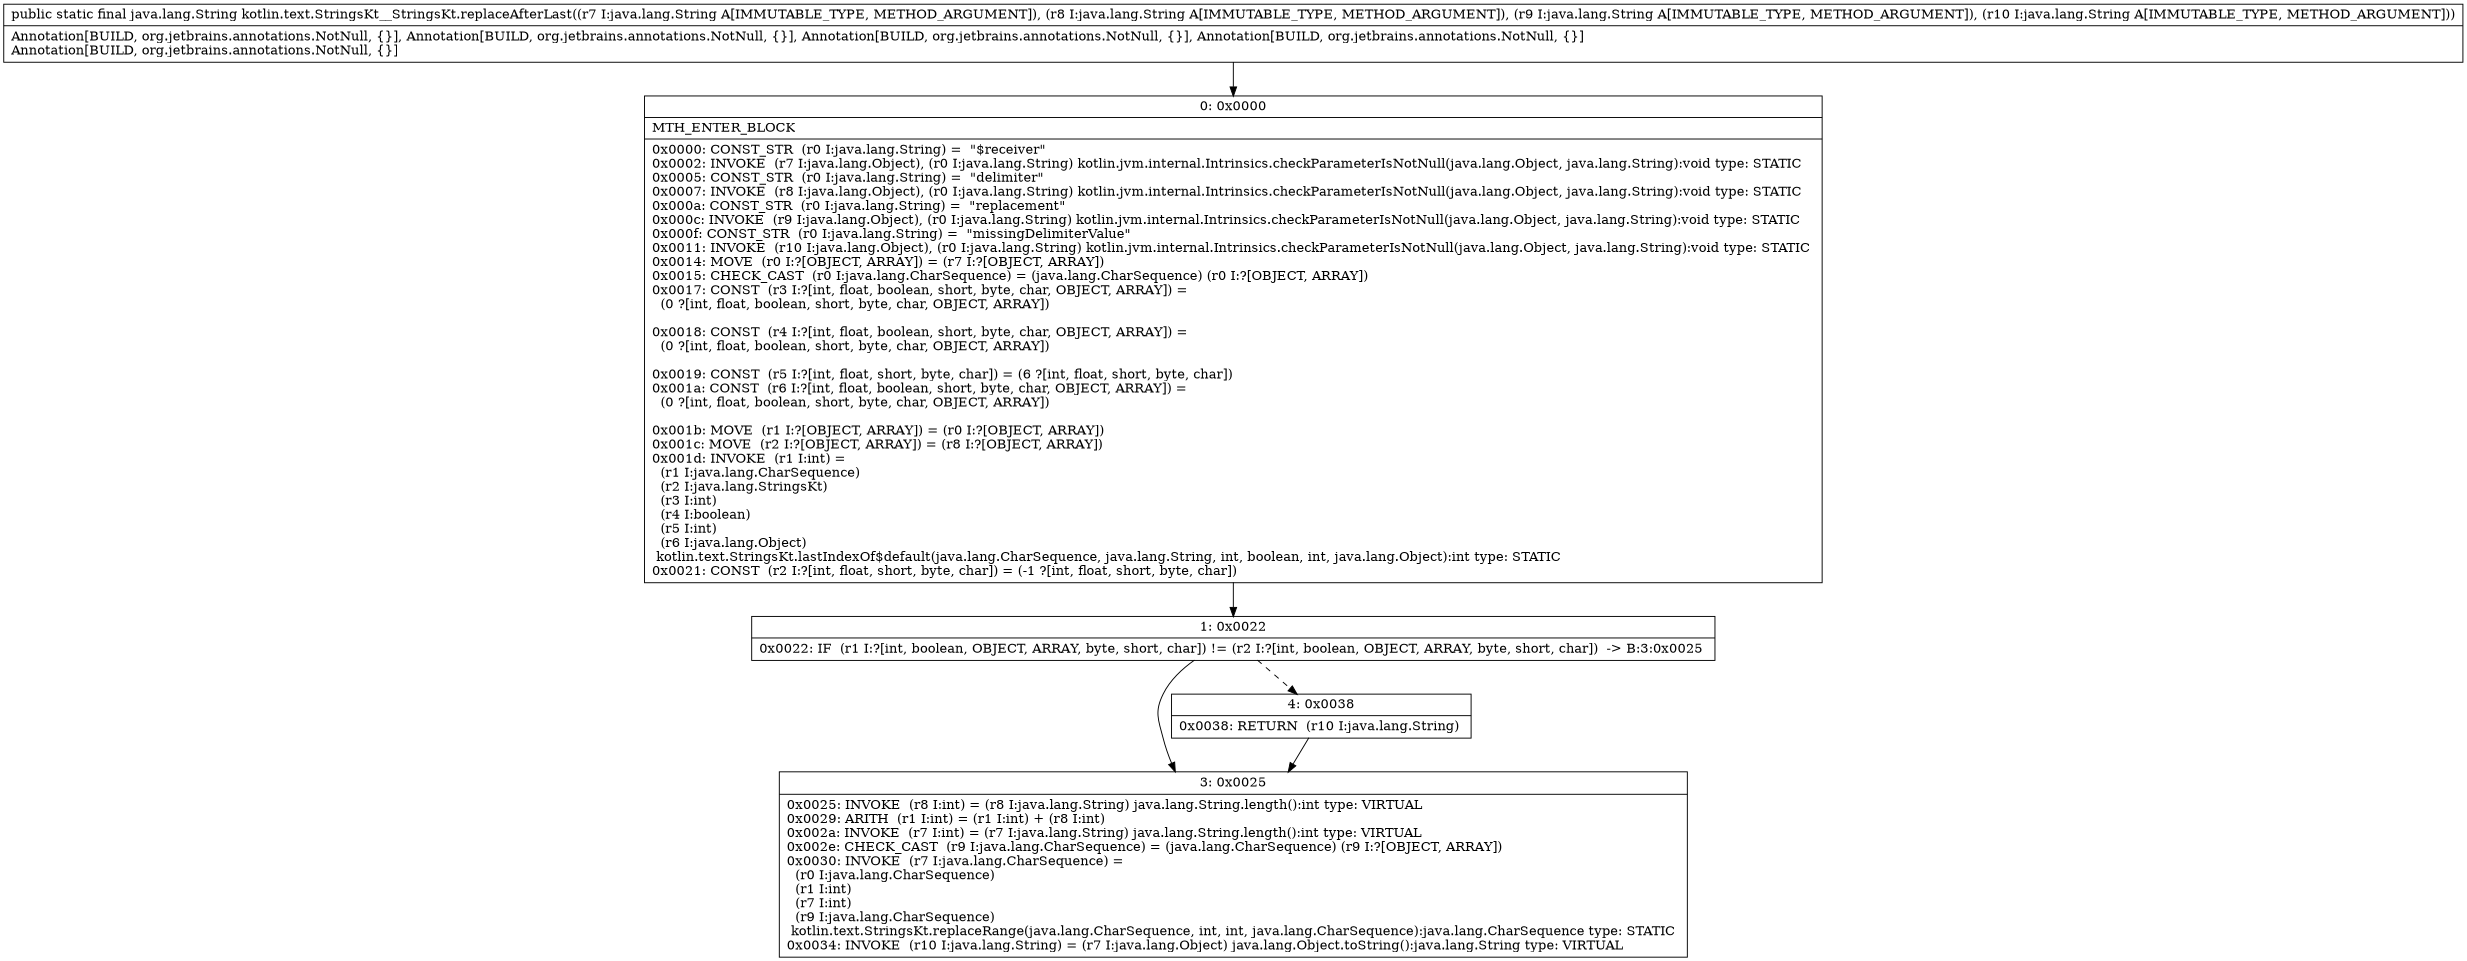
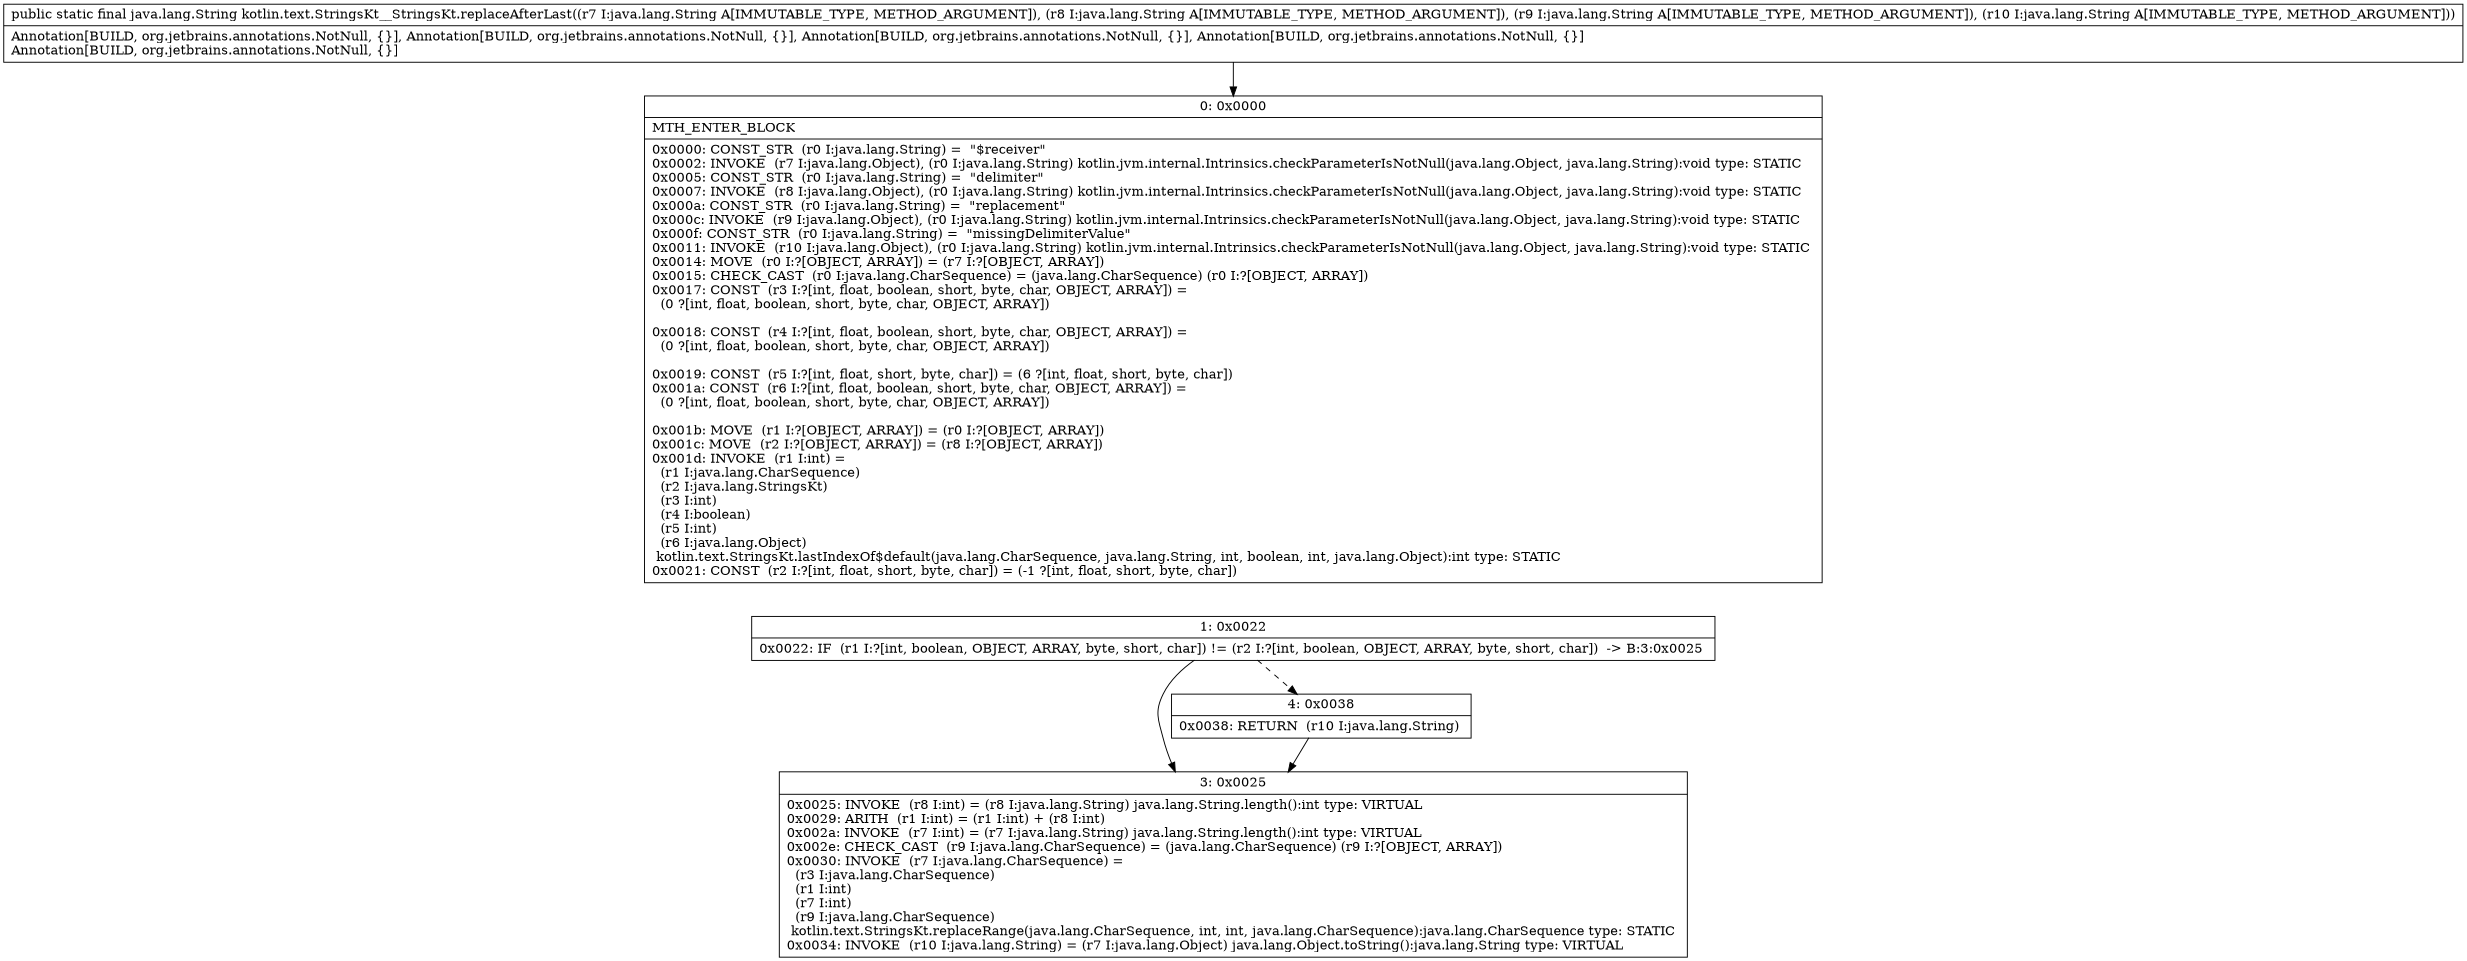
edge "0: 0x0000" -> "1: 0x0022": removed
node "3: 0x0025": text "(r0 I:java.lang.CharSequence)" -> "(r3 I:java.lang.CharSequence)"
